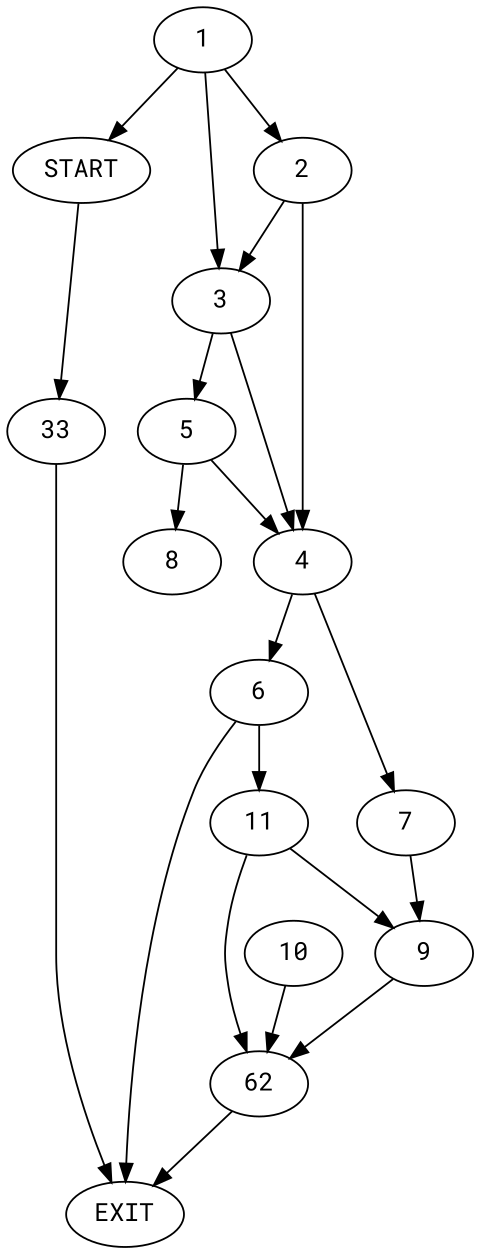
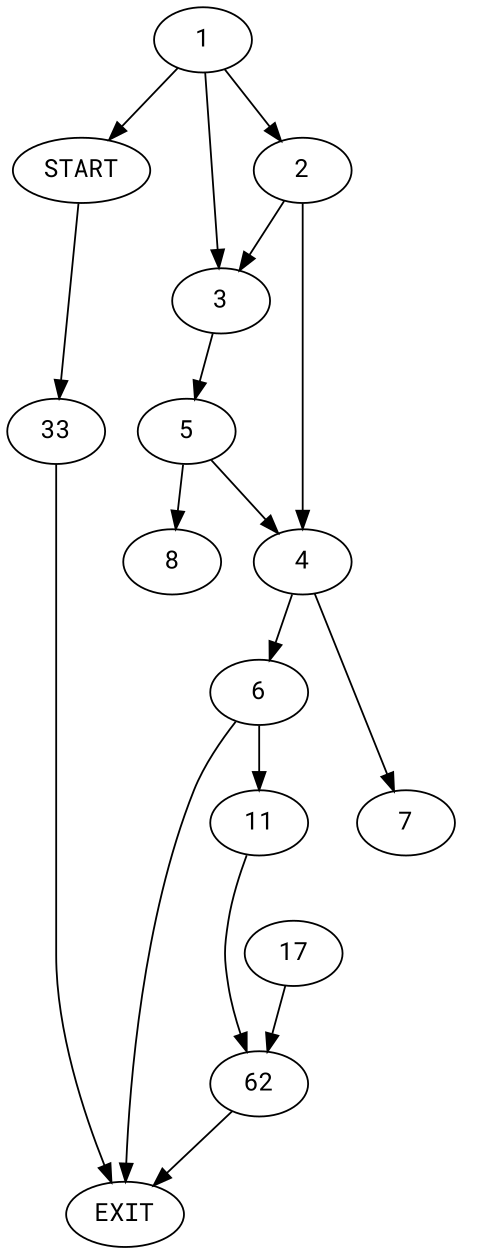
edge "3" -> "4": removed
node "10": label "10" -> "17"
node "9": removed
